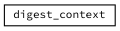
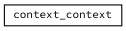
node "digest_context": label "digest_context" -> "context_context"
